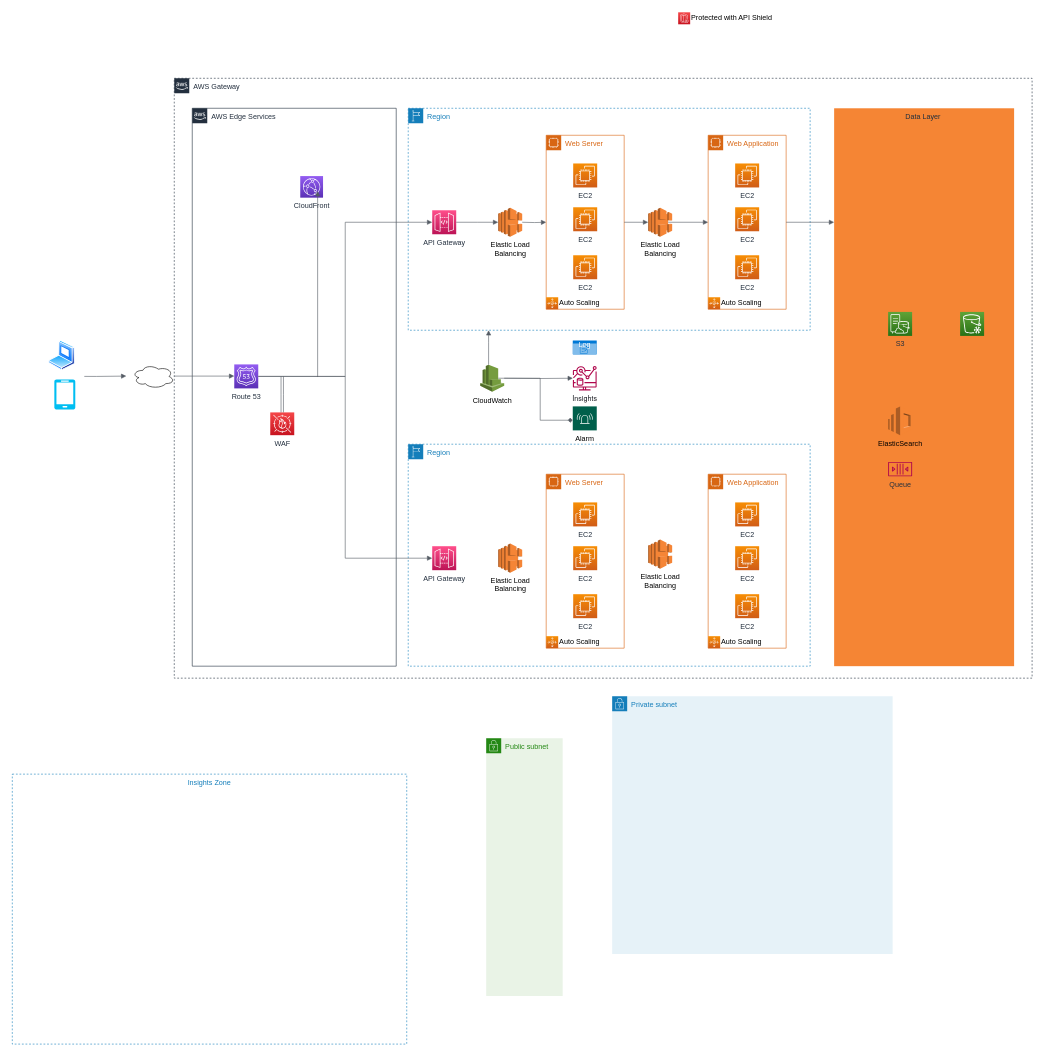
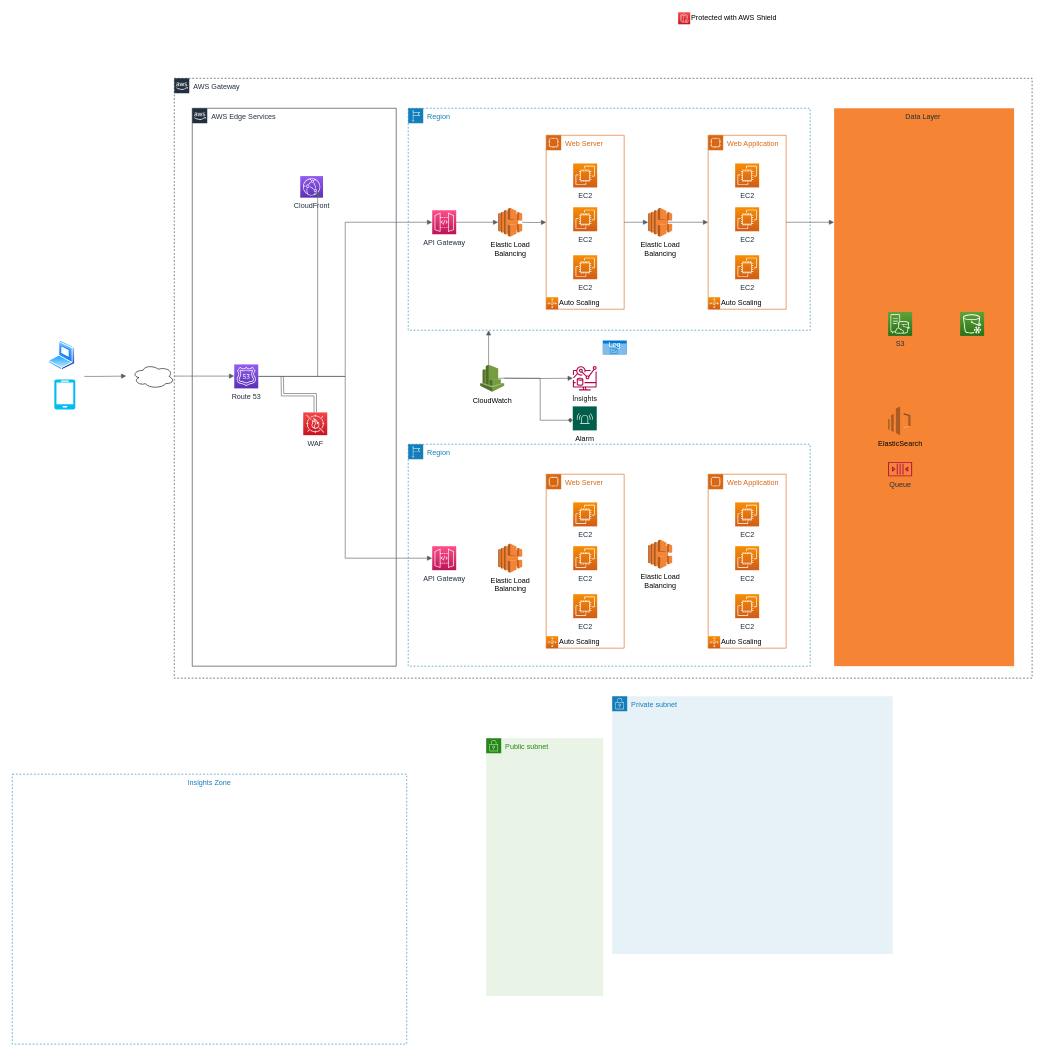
node "Protected with API Shield": label "Protected with API Shield" -> "Protected with AWS Shield"
node "Log": moved (585, 347) -> (615, 347)
node "WAF": moved (282, 424) -> (315, 424)
node "Public subnet": size 77x258 -> 117x258
